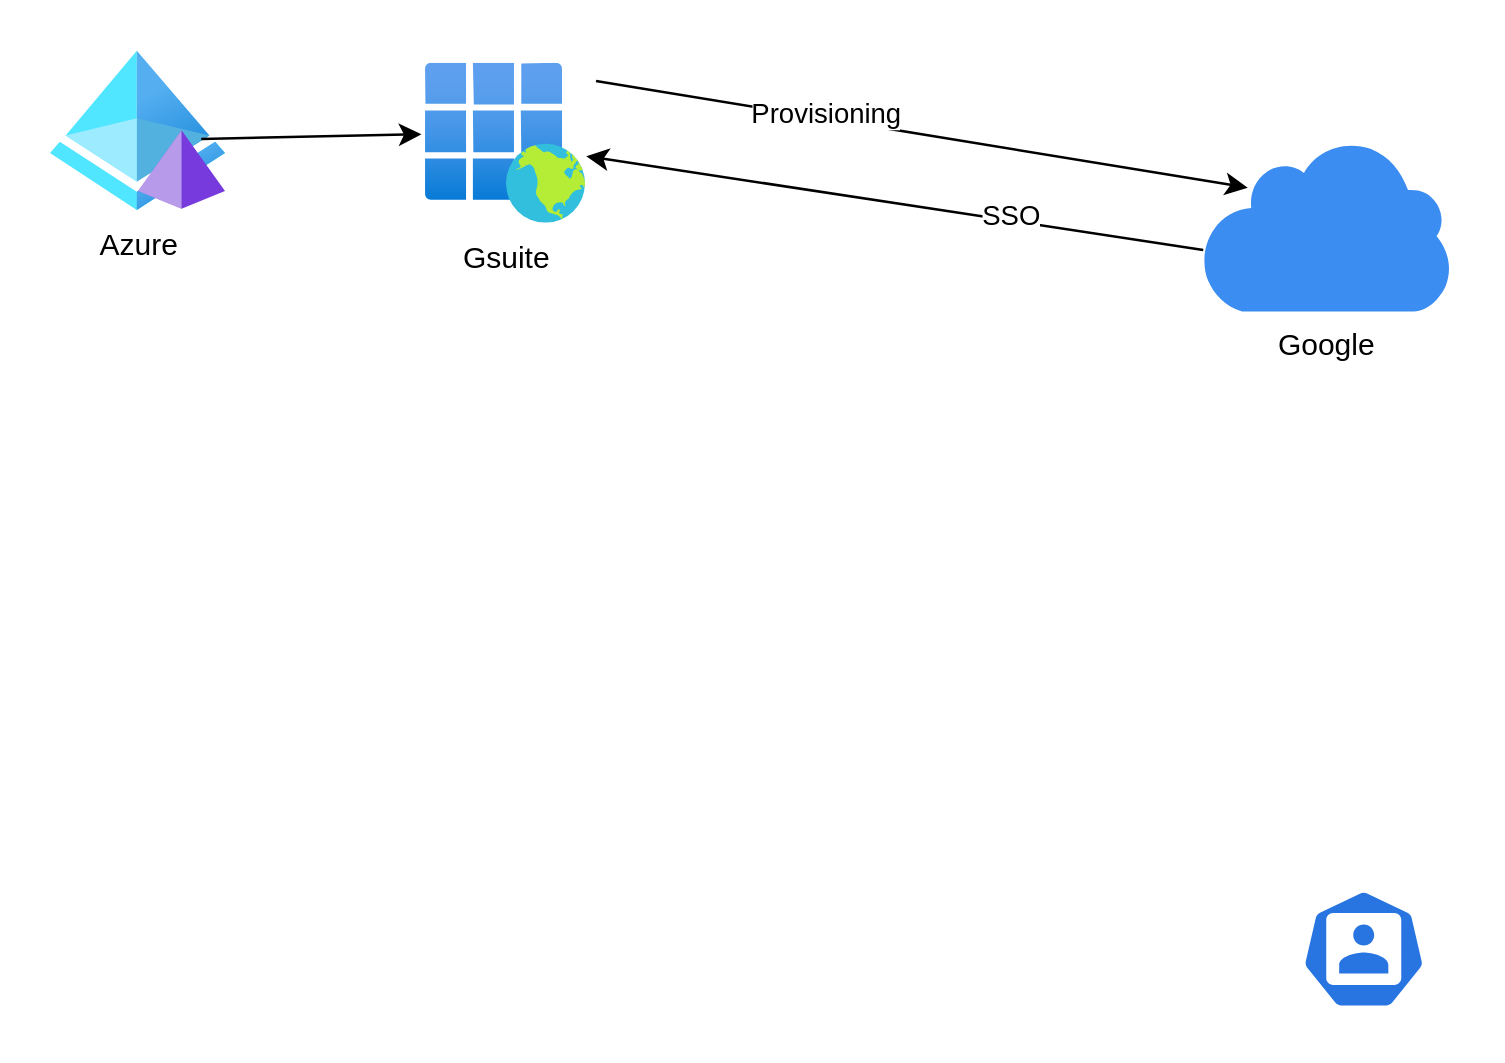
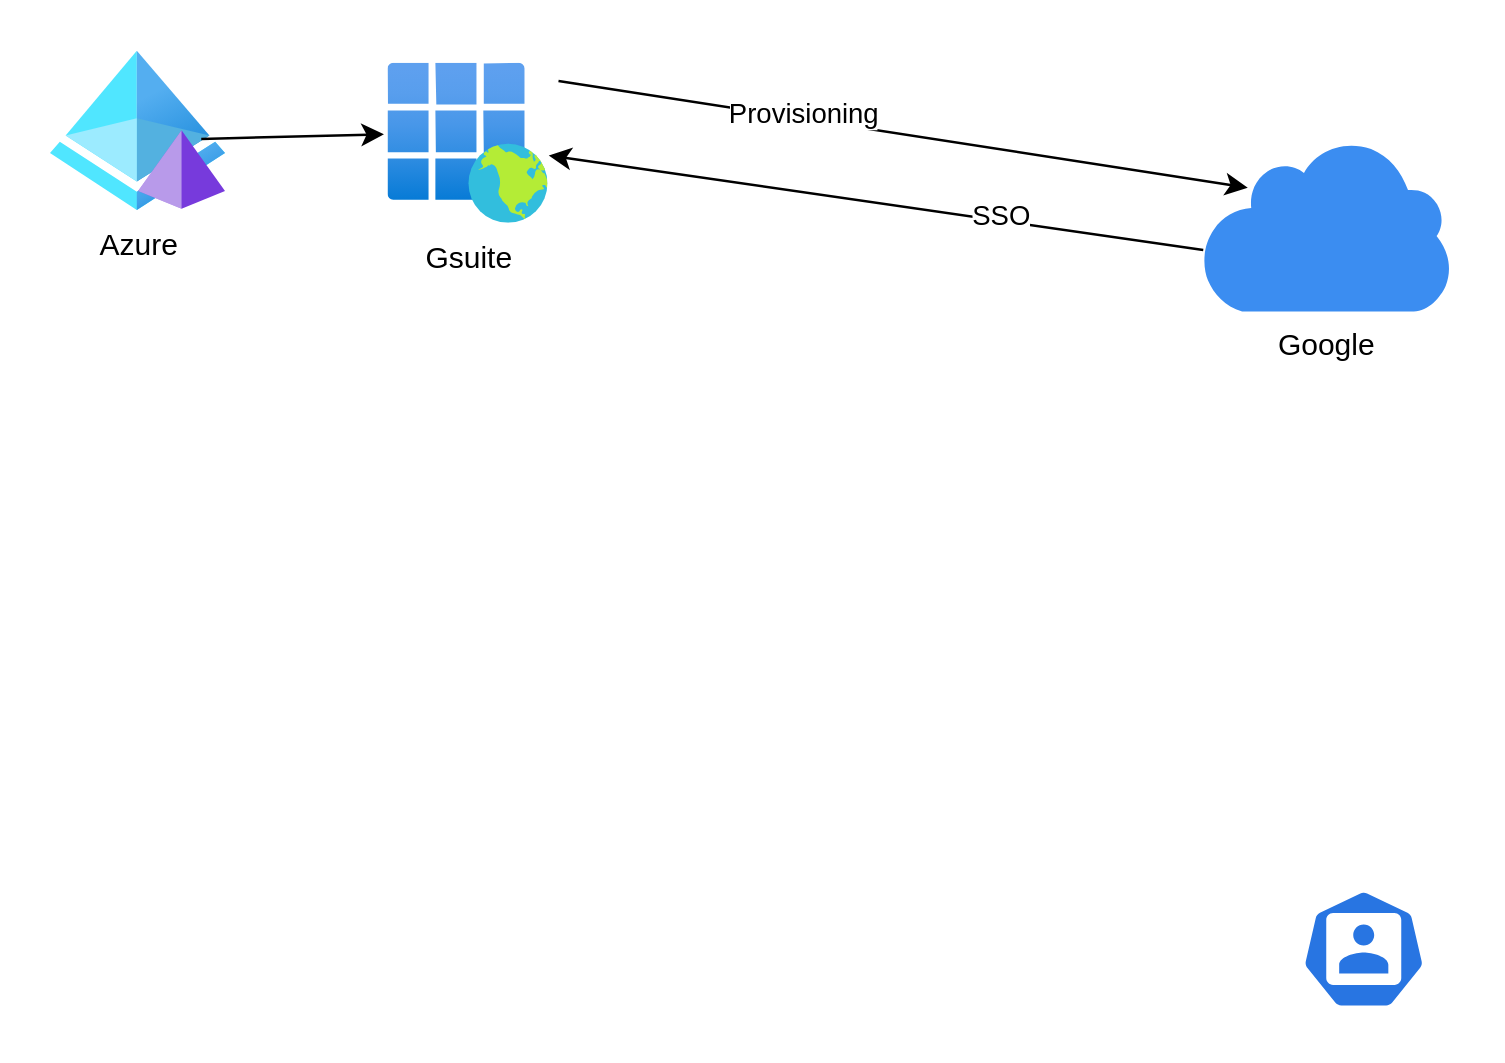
node "Gsuite": moved (506, 144) -> (469, 144)
